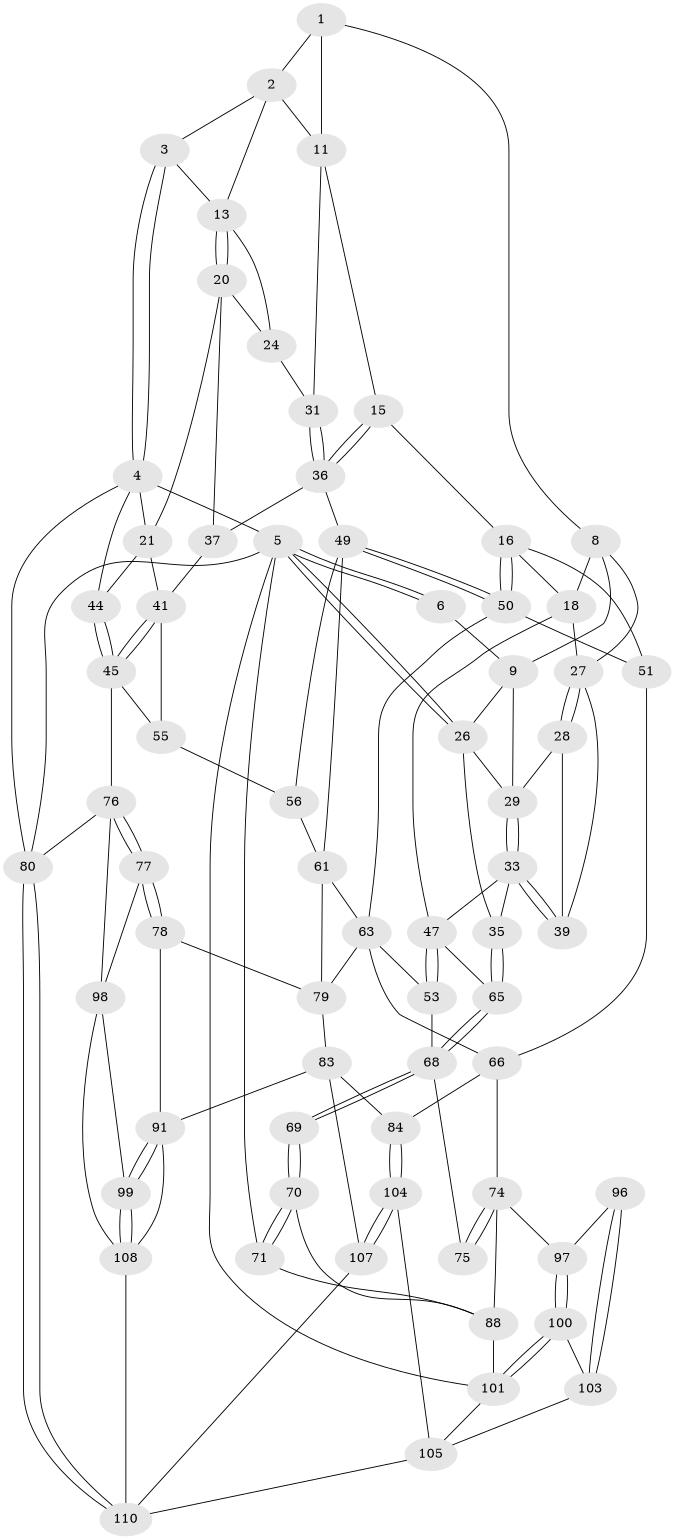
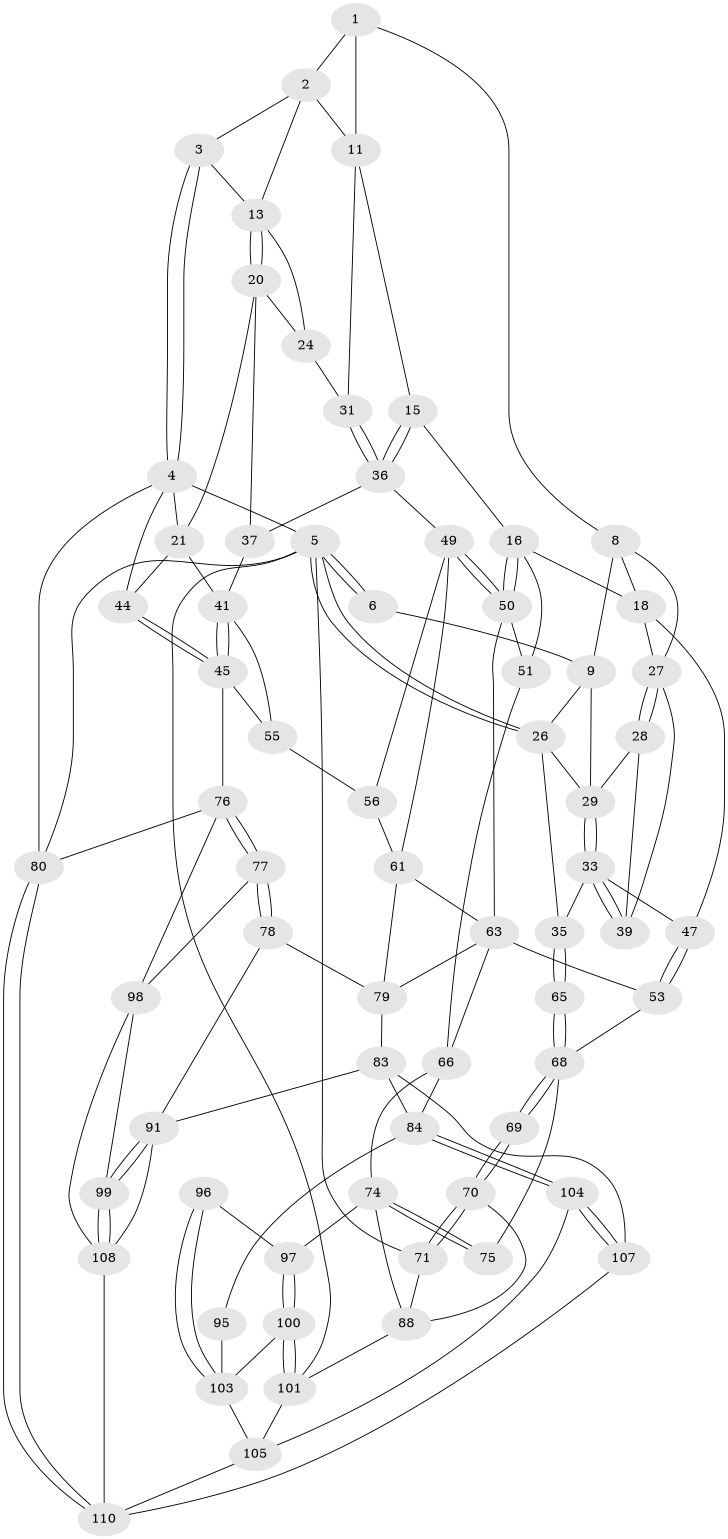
edge "47" -- "65": removed
node "95": added
